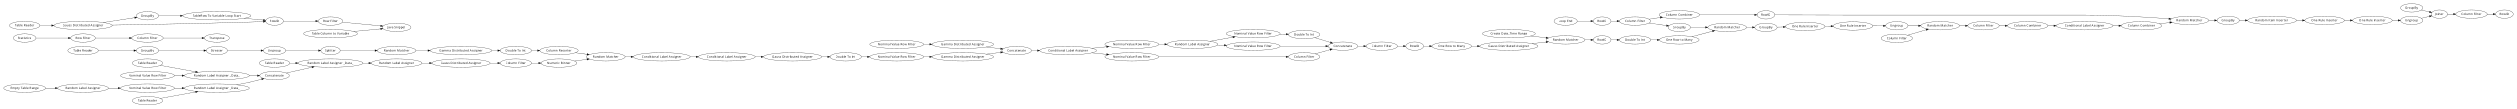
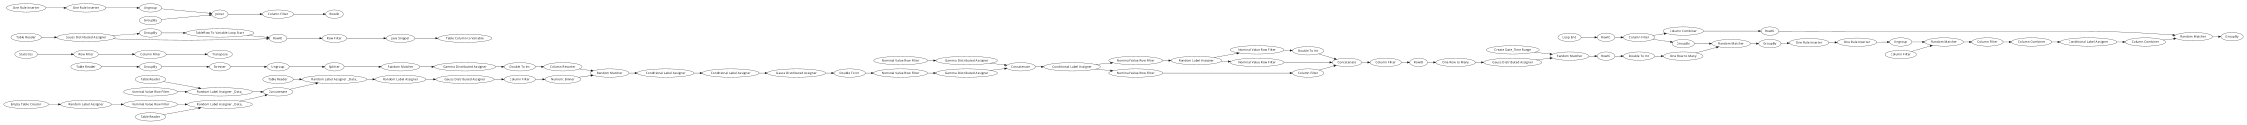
node "Random Item Inserter": removed
edge "Table Column to Variable" -> "Java Snippet": reversed
node "Empty Table Range": label "Empty Table Range" -> "Empty Table Creator"
